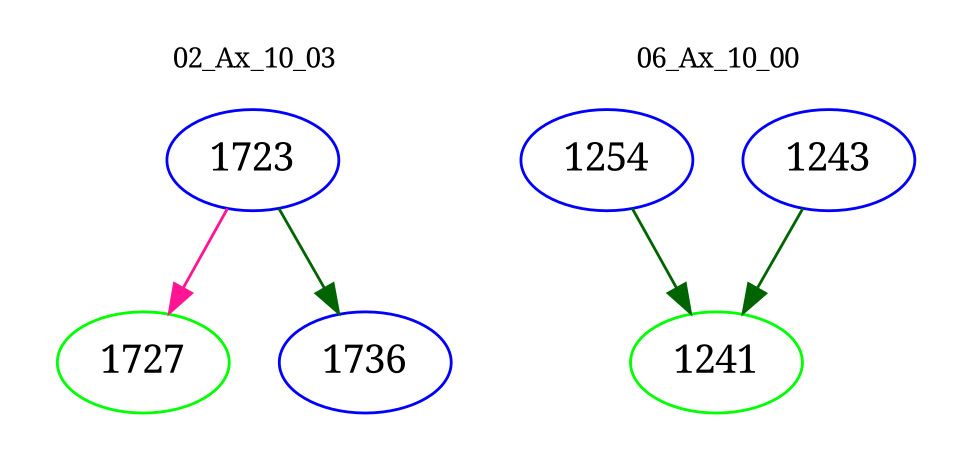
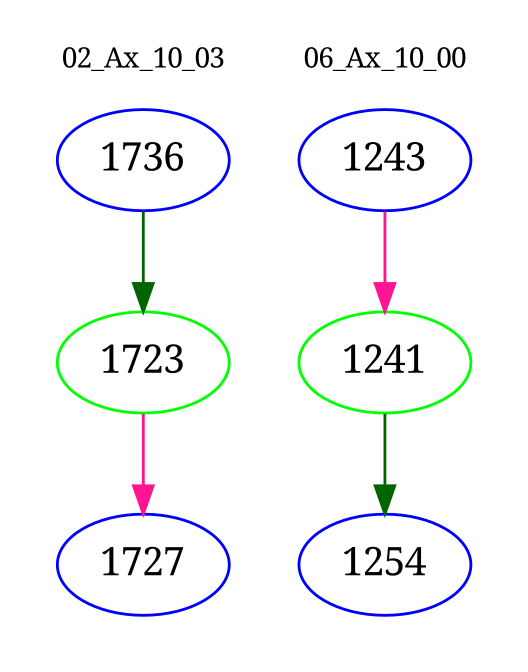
node "1723": color blue -> green
edge "1723" -> "1736": reversed
edge "1254" -> "1241": reversed
edge "1243" -> "1241": color darkgreen -> deeppink
node "1727": color green -> blue
